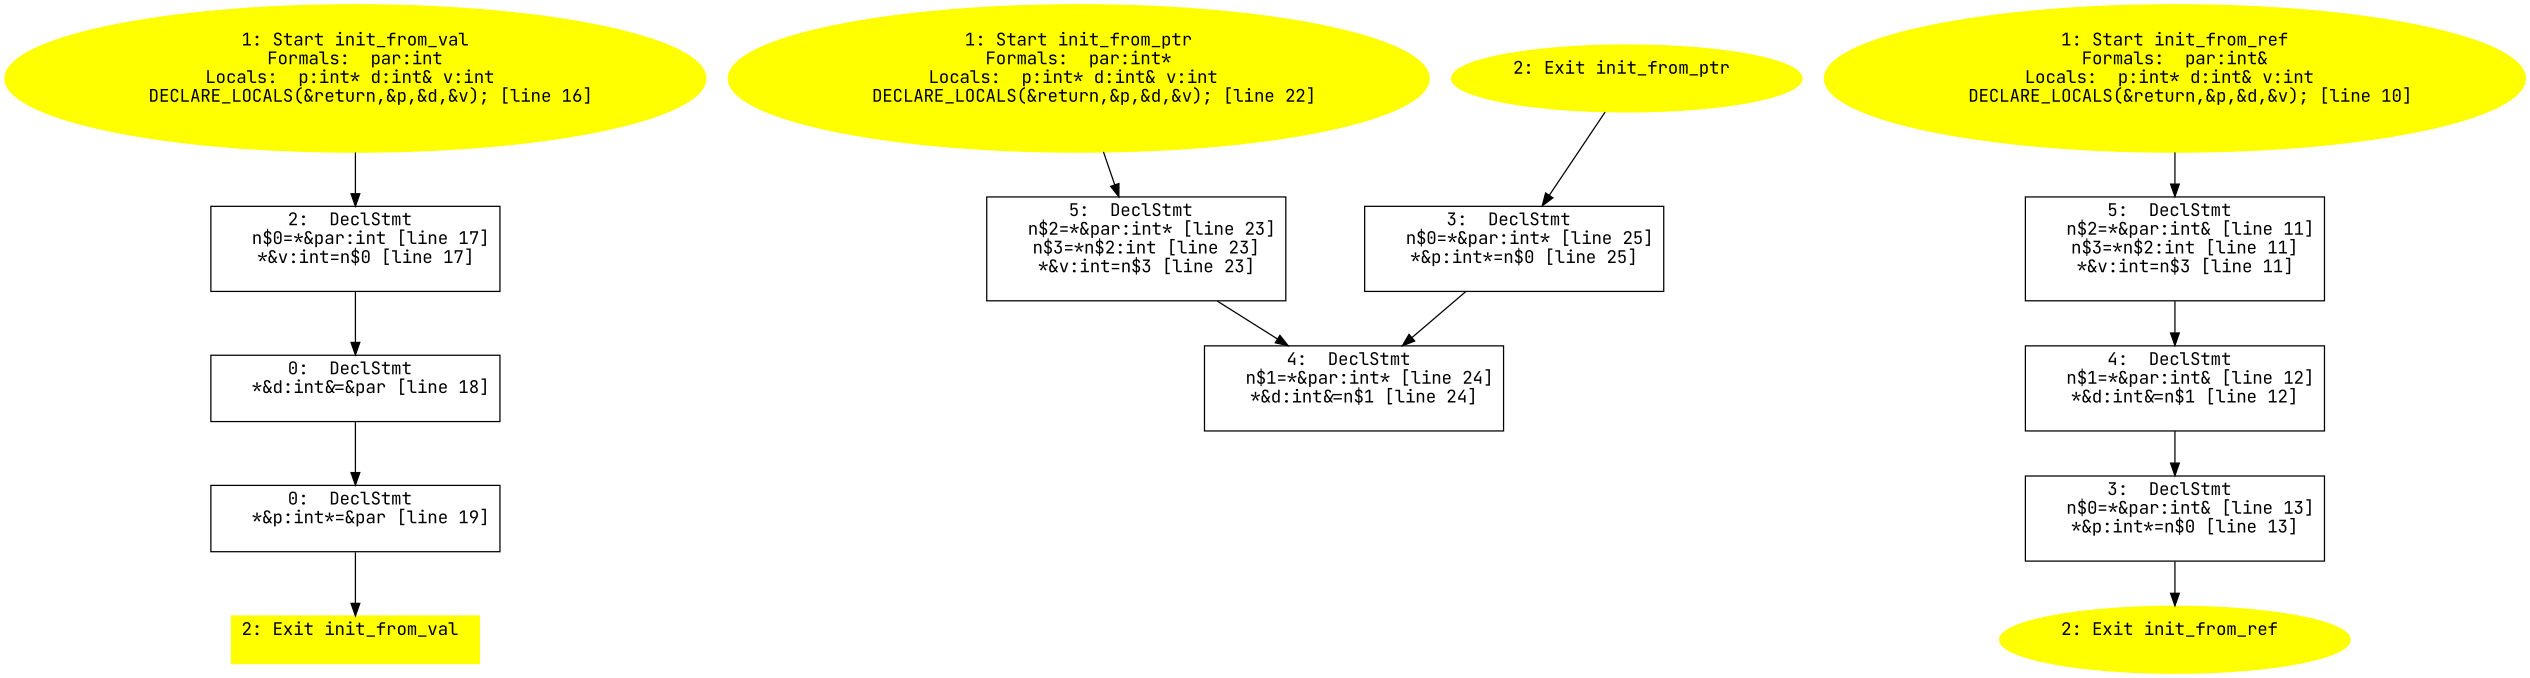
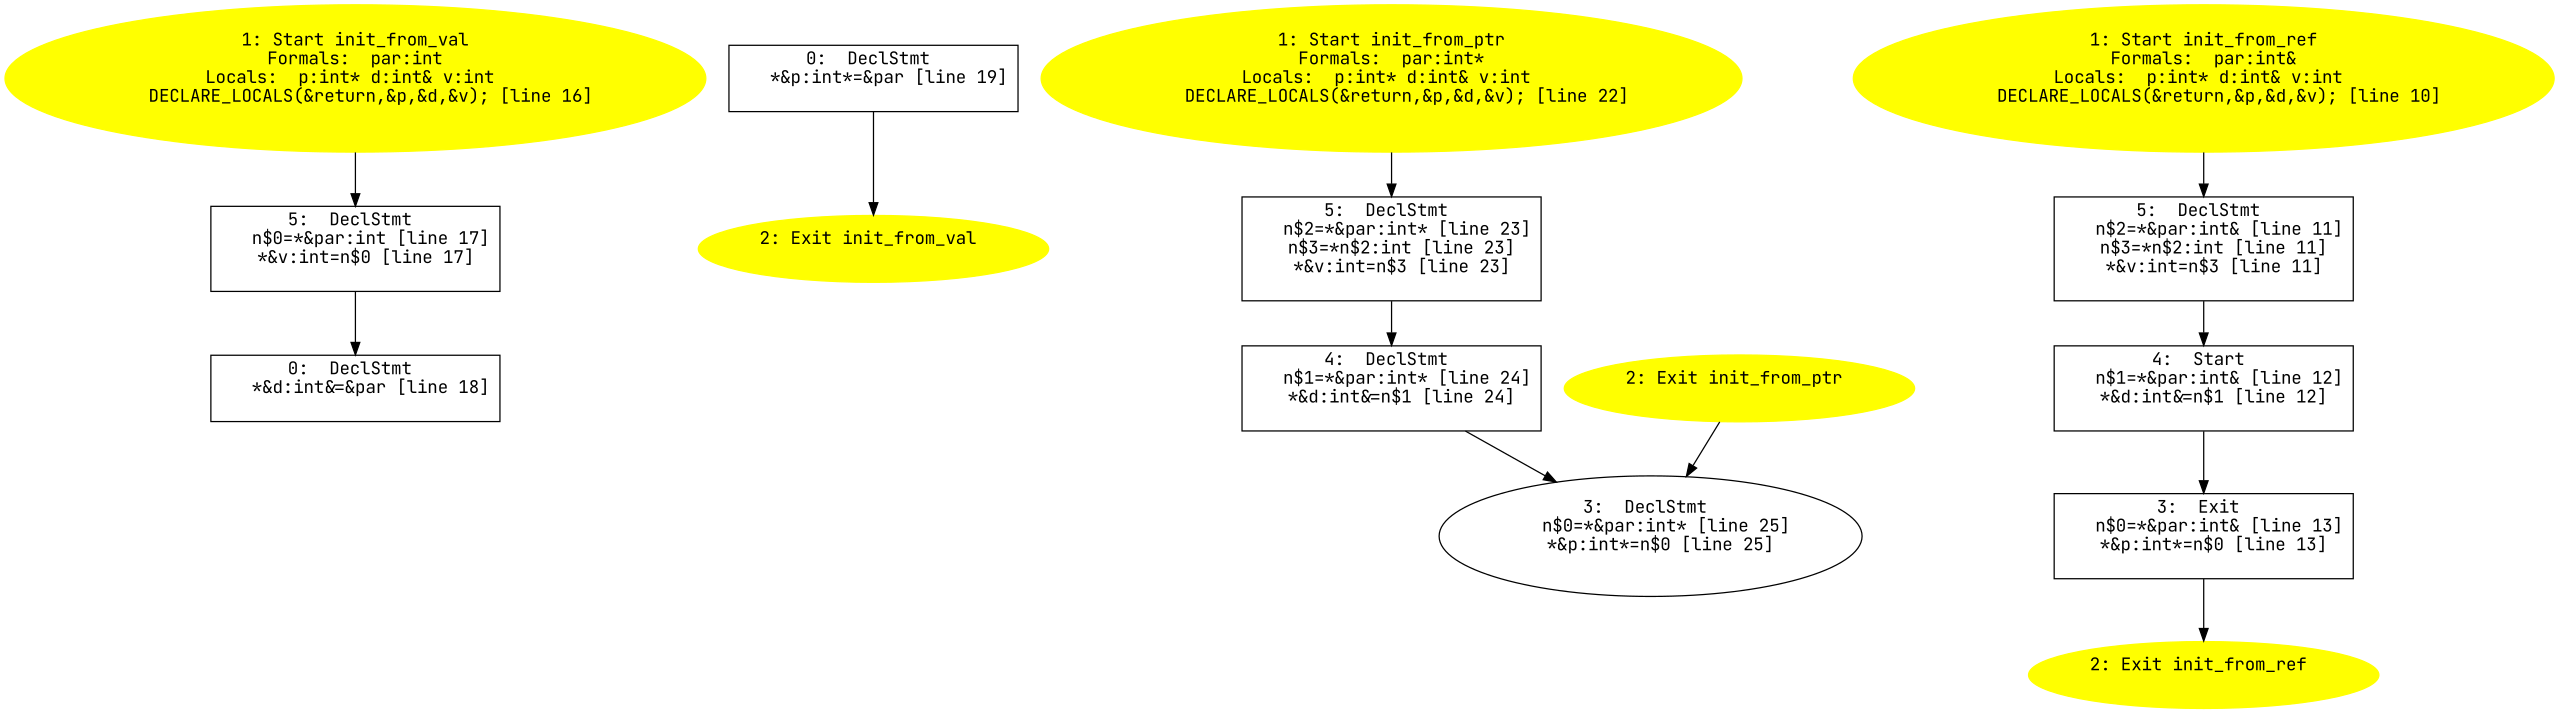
node "2:  DeclStmt n$0=*&par:int [line 17] *&v:int=n$0 [line 17]": label "2:  DeclStmt n$0=*&par:int [line 17] *&v:int=n$0 [line 17]" -> "5:  DeclStmt n$0=*&par:int [line 17] *&v:int=n$0 [line 17]"
node "3:  DeclStmt n$0=*&par:int* [line 25] *&p:int*=n$0 [line 25]": shape box -> ellipse
edge "3:  DeclStmt n$0=*&par:int* [line 25] *&p:int*=n$0 [line 25]" -> "4:  DeclStmt n$1=*&par:int* [line 24] *&d:int&=n$1 [line 24]": reversed
node "4:  DeclStmt n$1=*&par:int& [line 12] *&d:int&=n$1 [line 12]": label "4:  DeclStmt n$1=*&par:int& [line 12] *&d:int&=n$1 [line 12]" -> "4:  Start n$1=*&par:int& [line 12] *&d:int&=n$1 [line 12]"
edge "0:  DeclStmt *&d:int&=&par [line 18]" -> "0:  DeclStmt *&p:int*=&par [line 19]": removed
node "3:  DeclStmt n$0=*&par:int& [line 13] *&p:int*=n$0 [line 13]": label "3:  DeclStmt n$0=*&par:int& [line 13] *&p:int*=n$0 [line 13]" -> "3:  Exit n$0=*&par:int& [line 13] *&p:int*=n$0 [line 13]"
node "2: Exit init_from_val": shape box -> ellipse
